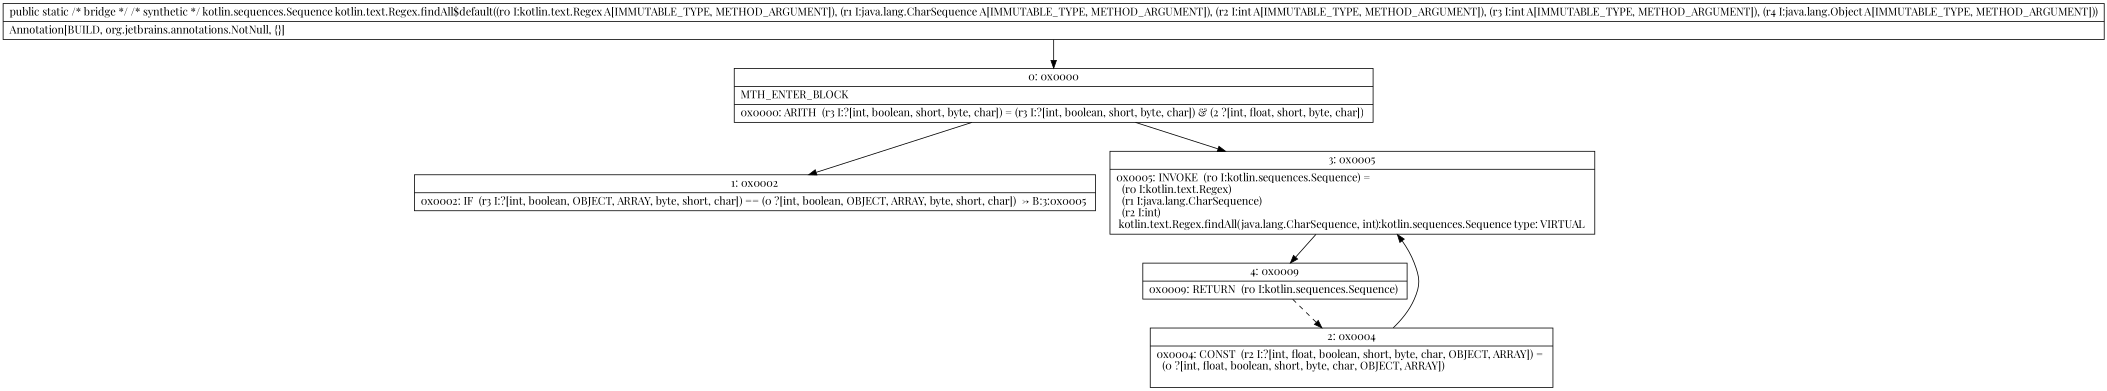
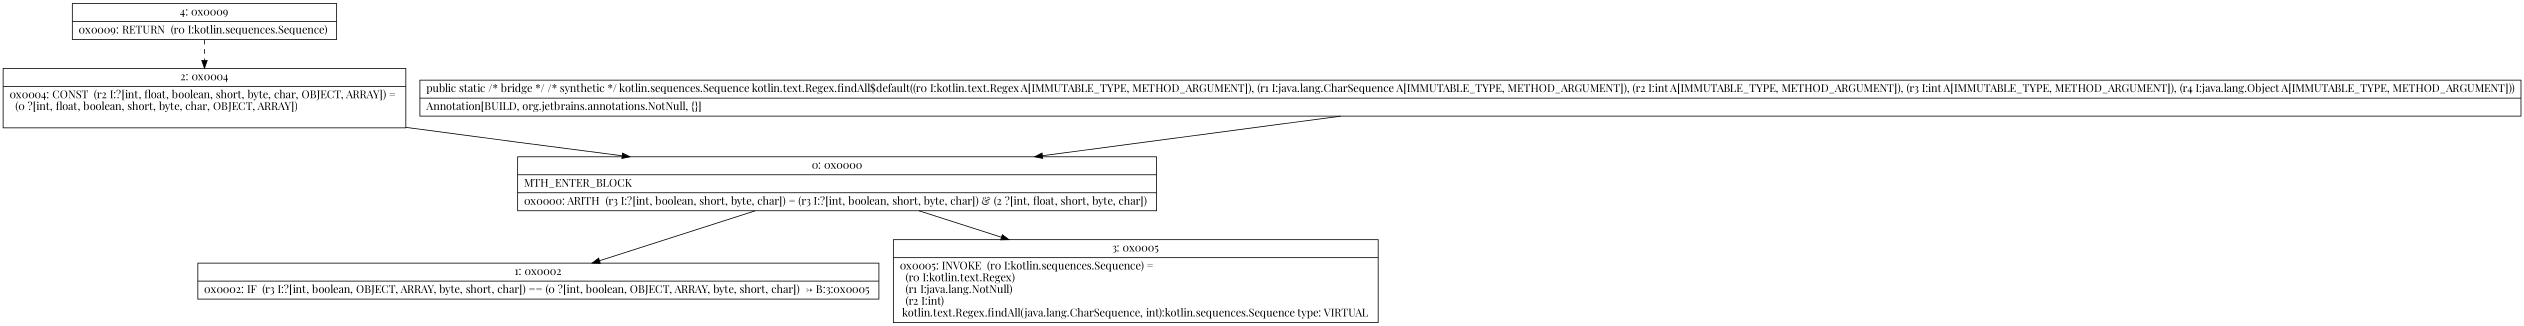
node "3: 0x0005": text "(r1 I:java.lang.CharSequence)" -> "(r1 I:java.lang.NotNull)"
edge "3: 0x0005" -> "4: 0x0009": removed
edge "2: 0x0004" -> "3: 0x0005": now "2: 0x0004" -> "0: 0x0000"
